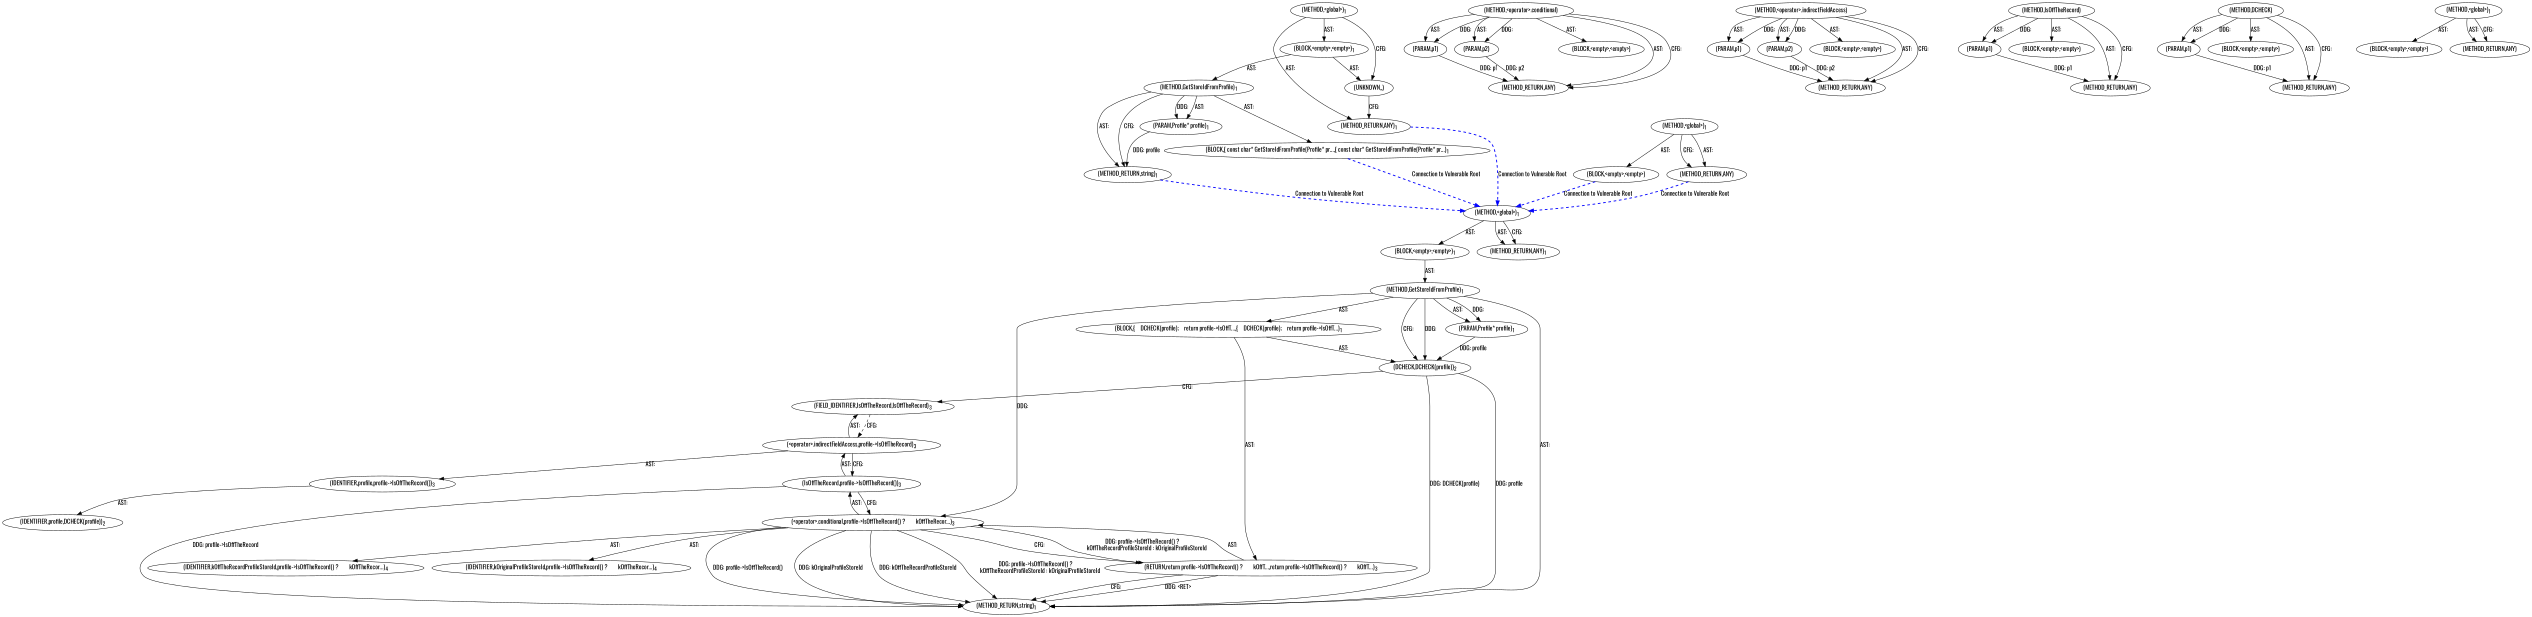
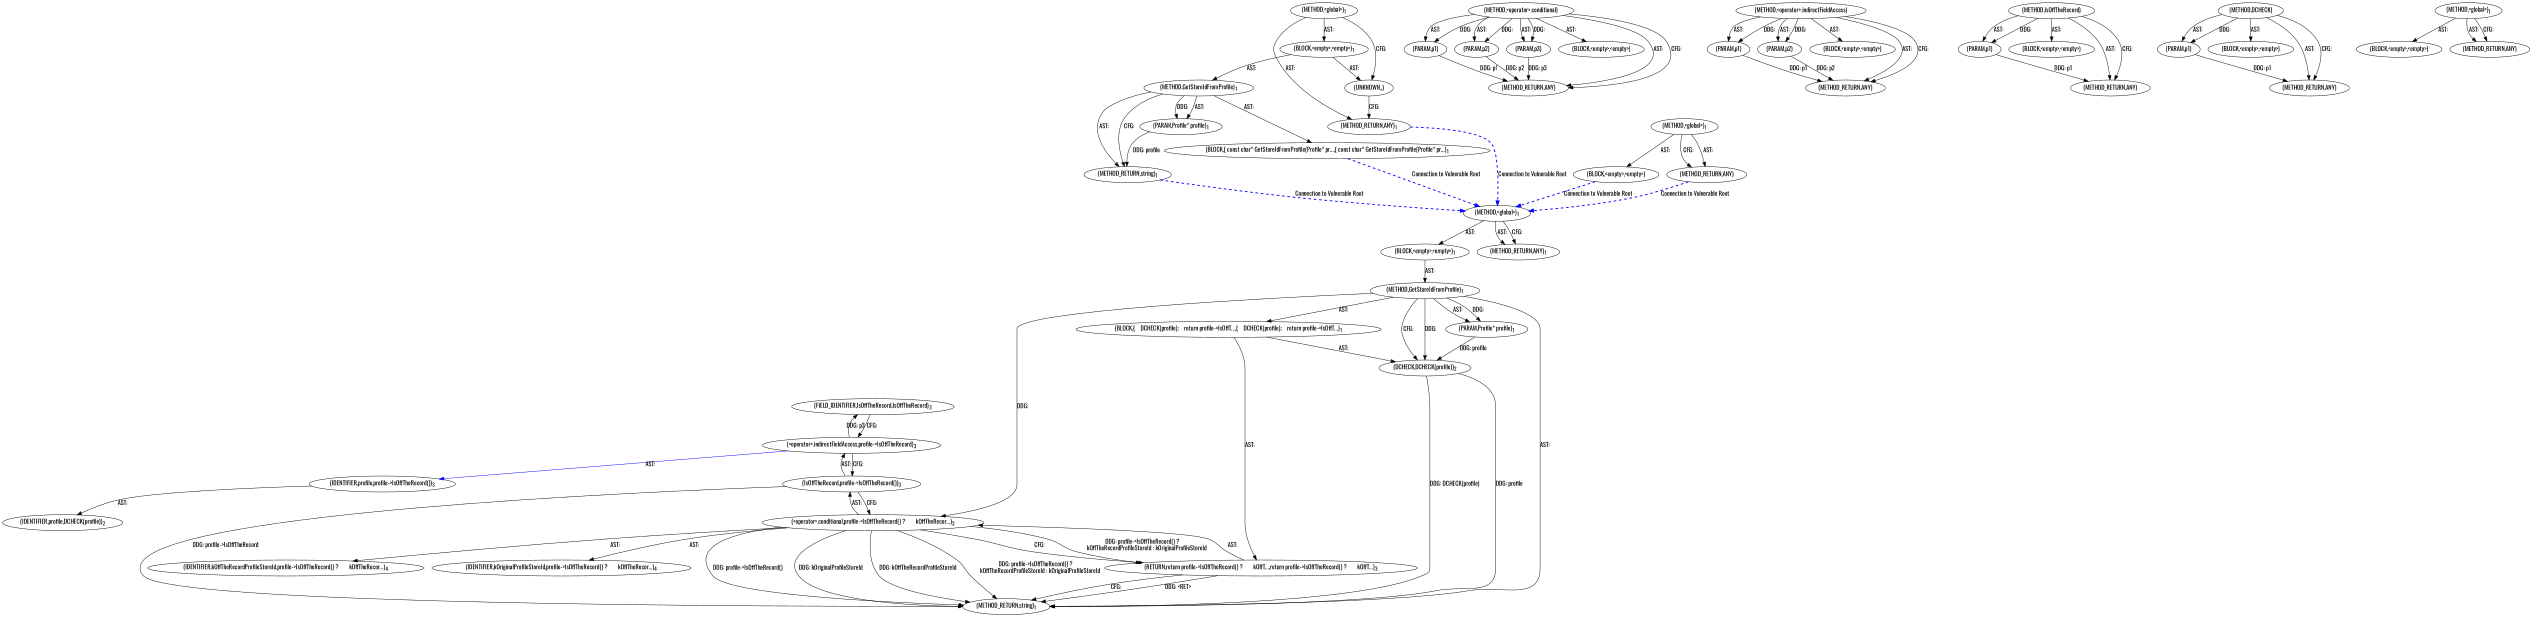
node "(PARAM,p3)": added
edge "(DCHECK,DCHECK(profile))" -> "(FIELD_IDENTIFIER,IsOffTheRecord,IsOffTheRecord)": removed, label "CFG:"
edge "(FIELD_IDENTIFIER,IsOffTheRecord,IsOffTheRecord)" -> "(<operator>.indirectFieldAccess,profile->IsOffTheRecord)": style dashed -> solid
edge "(<operator>.indirectFieldAccess,profile->IsOffTheRecord)" -> "(FIELD_IDENTIFIER,IsOffTheRecord,IsOffTheRecord)": label "AST: " -> "DDG: p3"
edge "(<operator>.indirectFieldAccess,profile->IsOffTheRecord)" -> "(IDENTIFIER,profile,profile->IsOffTheRecord())": color black -> blue
